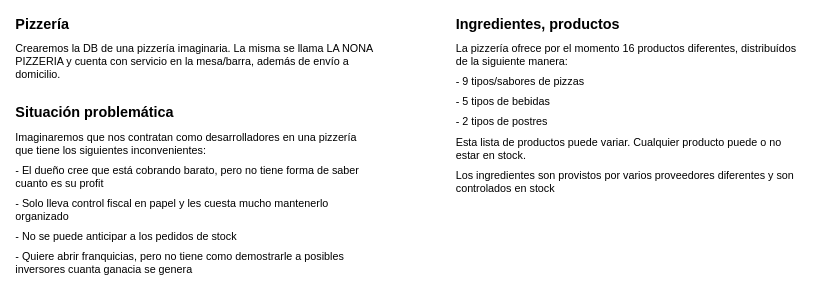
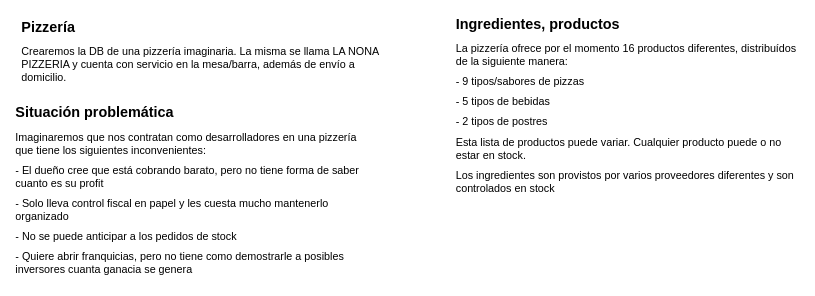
node "PizzeríaCrearemos la DB de una pizzería imaginaria. La misma se llama LA NONA PIZZERIA y cuenta con servicio en la mesa/barra, además de envío a domicilio.": moved (196, 51) -> (202, 54)
